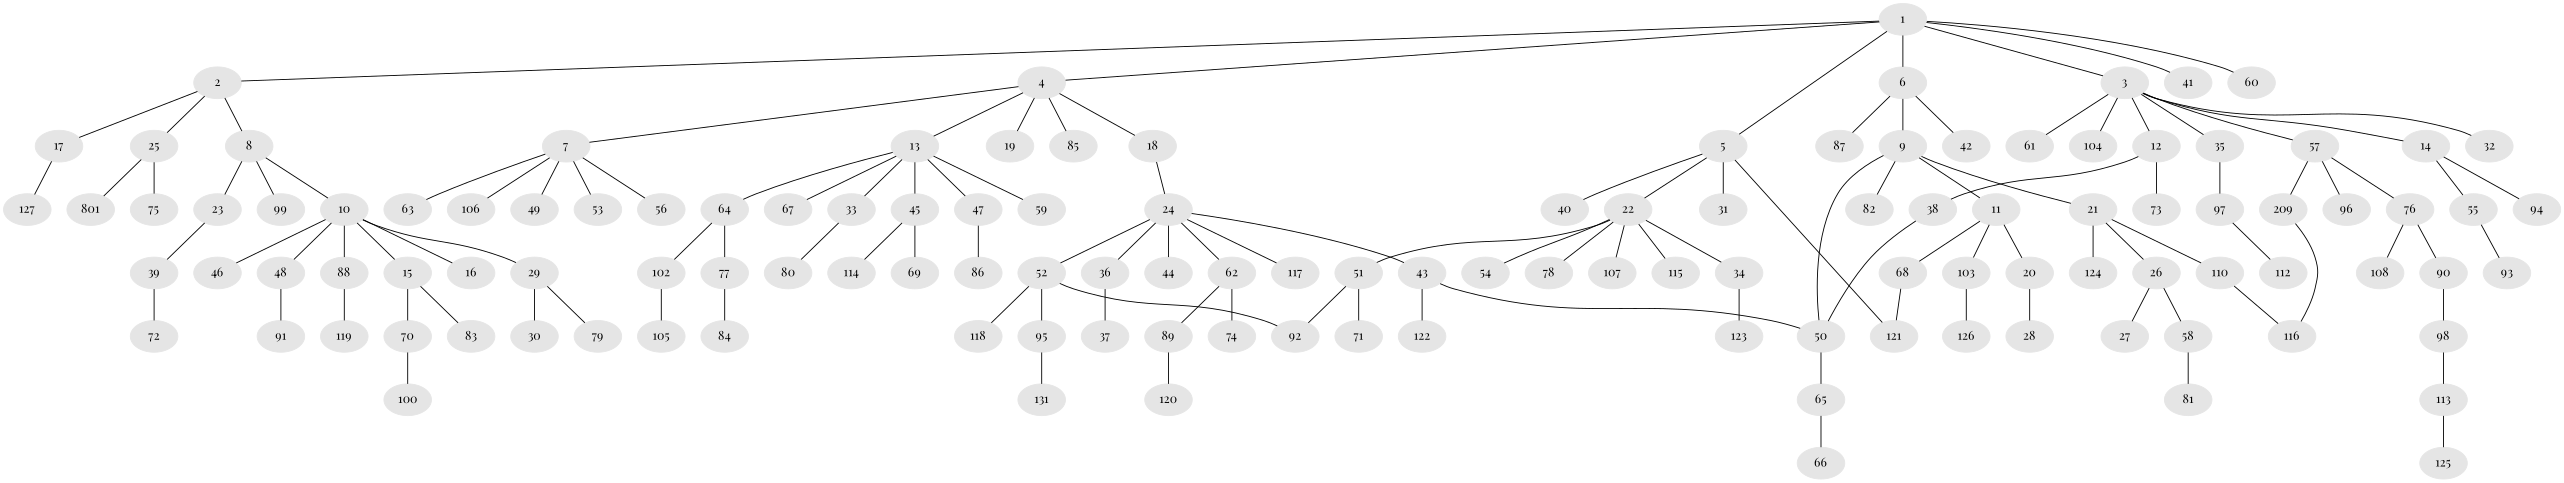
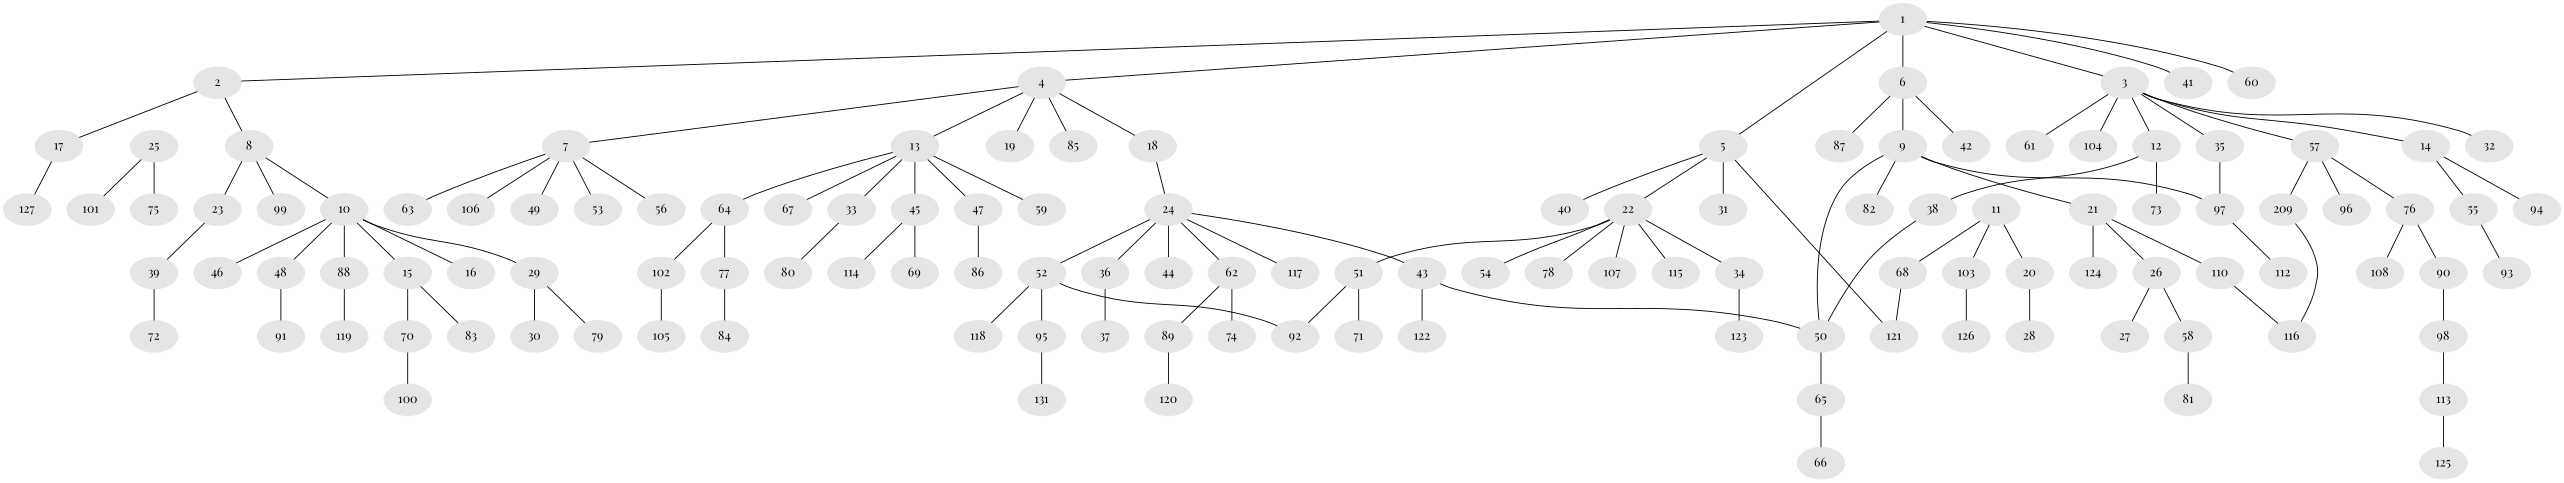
edge "2" -- "25": removed
edge "9" -- "11": now "9" -- "97"
node "801": label "801" -> "101"
